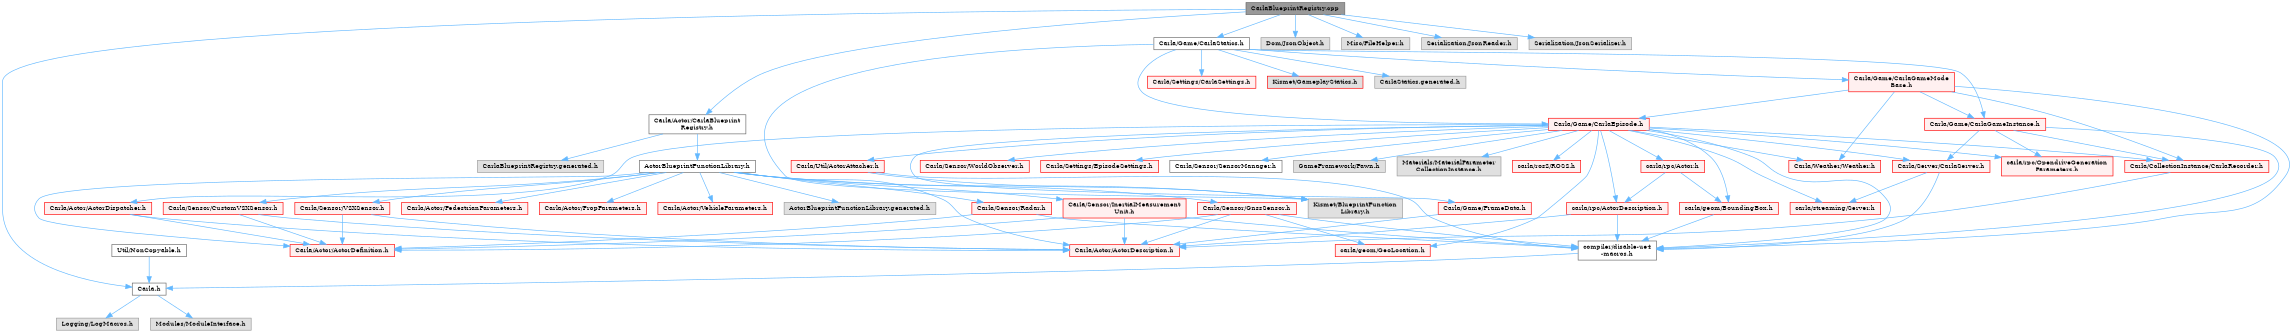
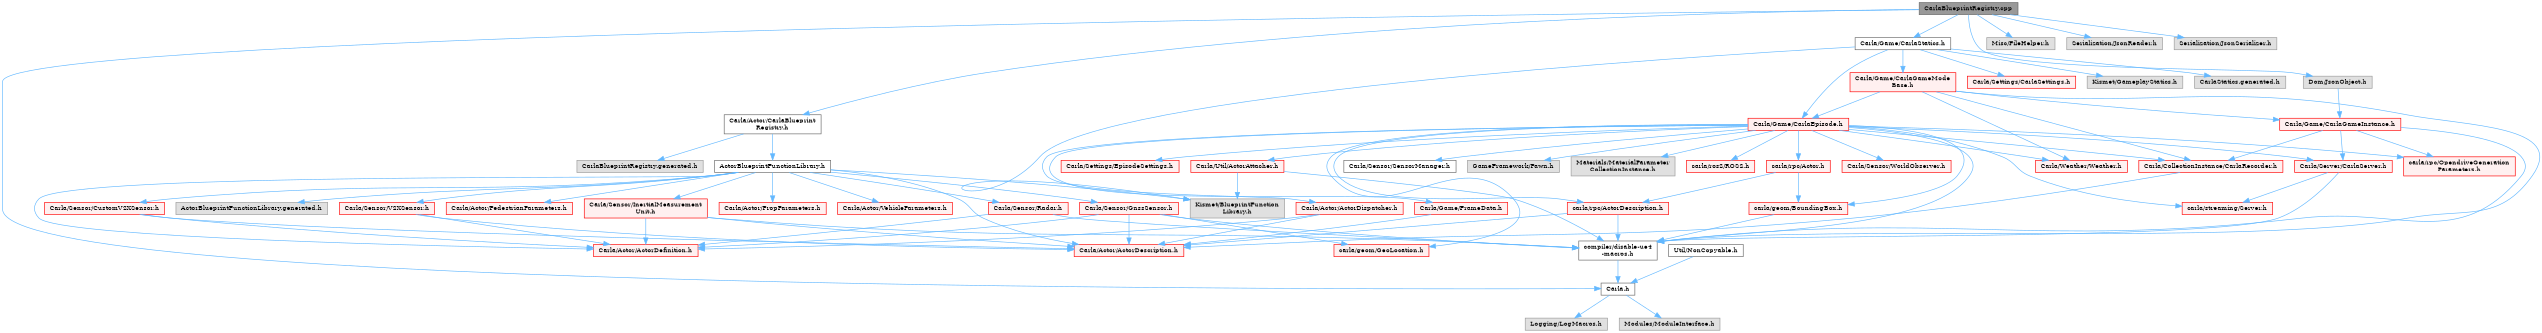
edge "Carla/Game/CarlaStatics.h" -> "Carla/Game/CarlaGameInstance.h": now "Dom/JsonObject.h" -> "Carla/Game/CarlaGameInstance.h"
node "Kismet/GameplayStatics.h": color red -> grey60
